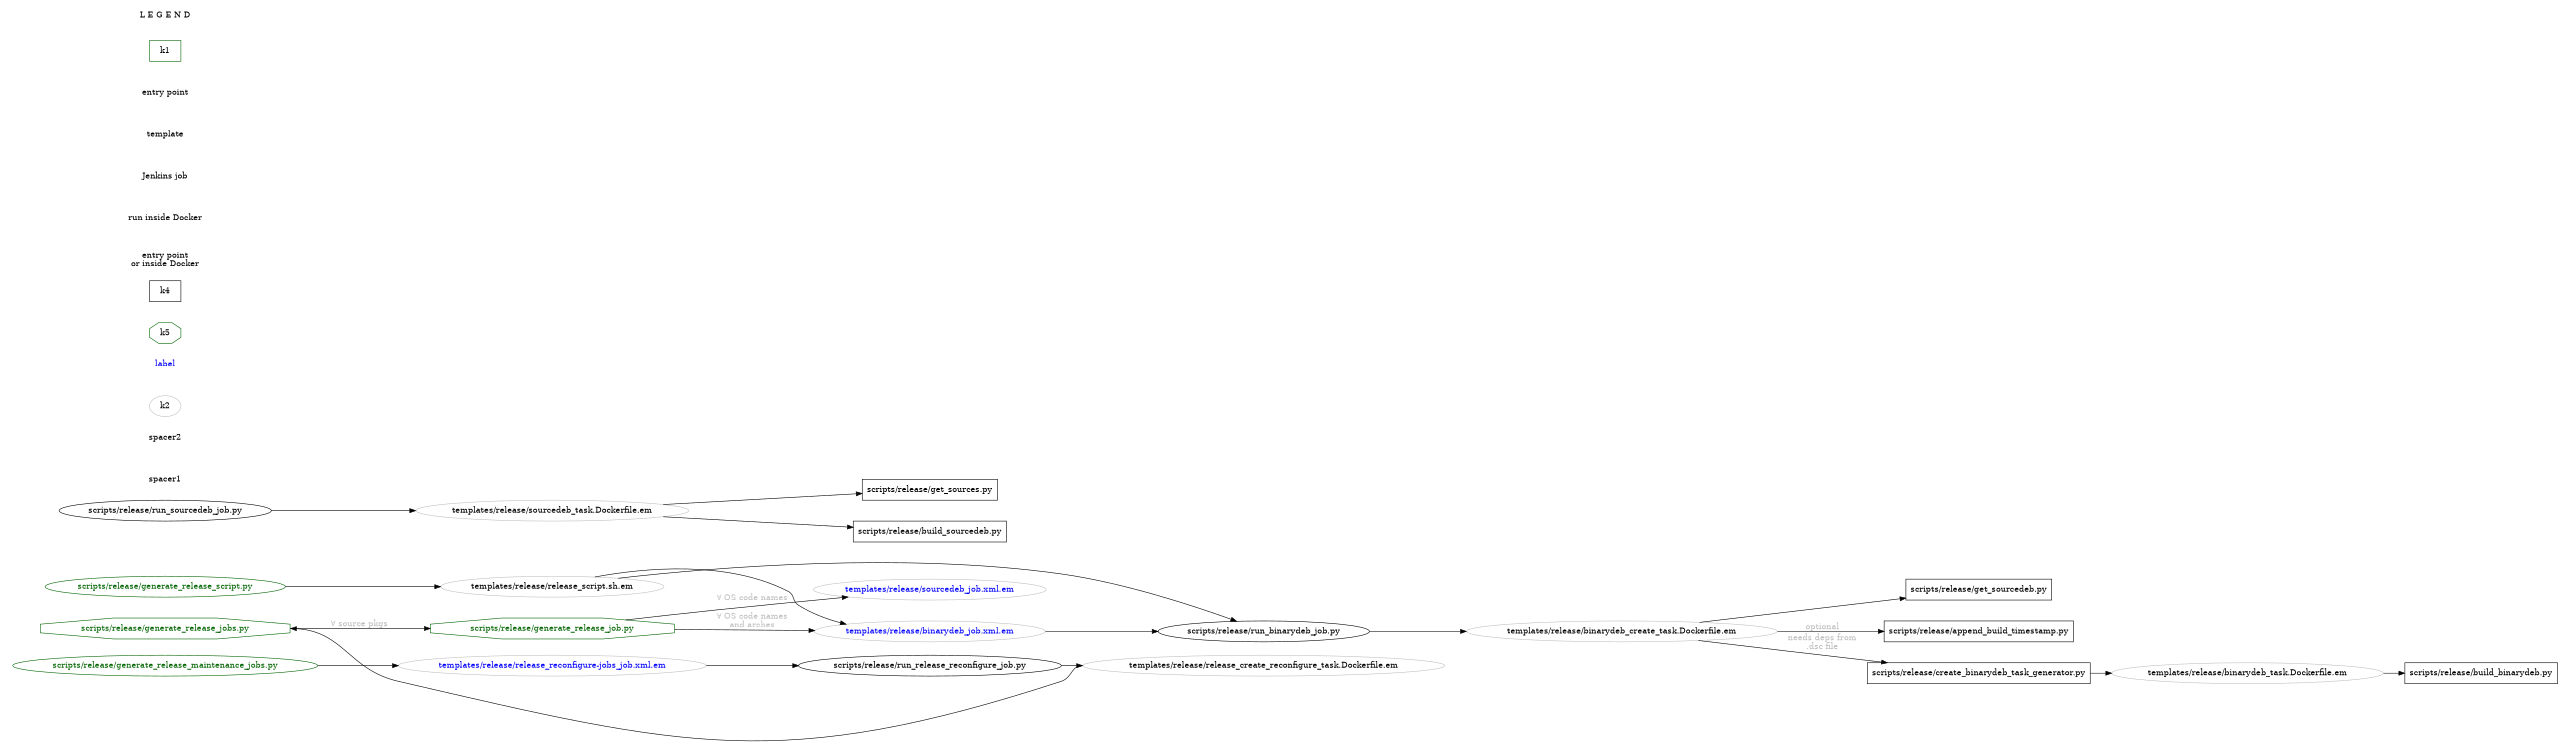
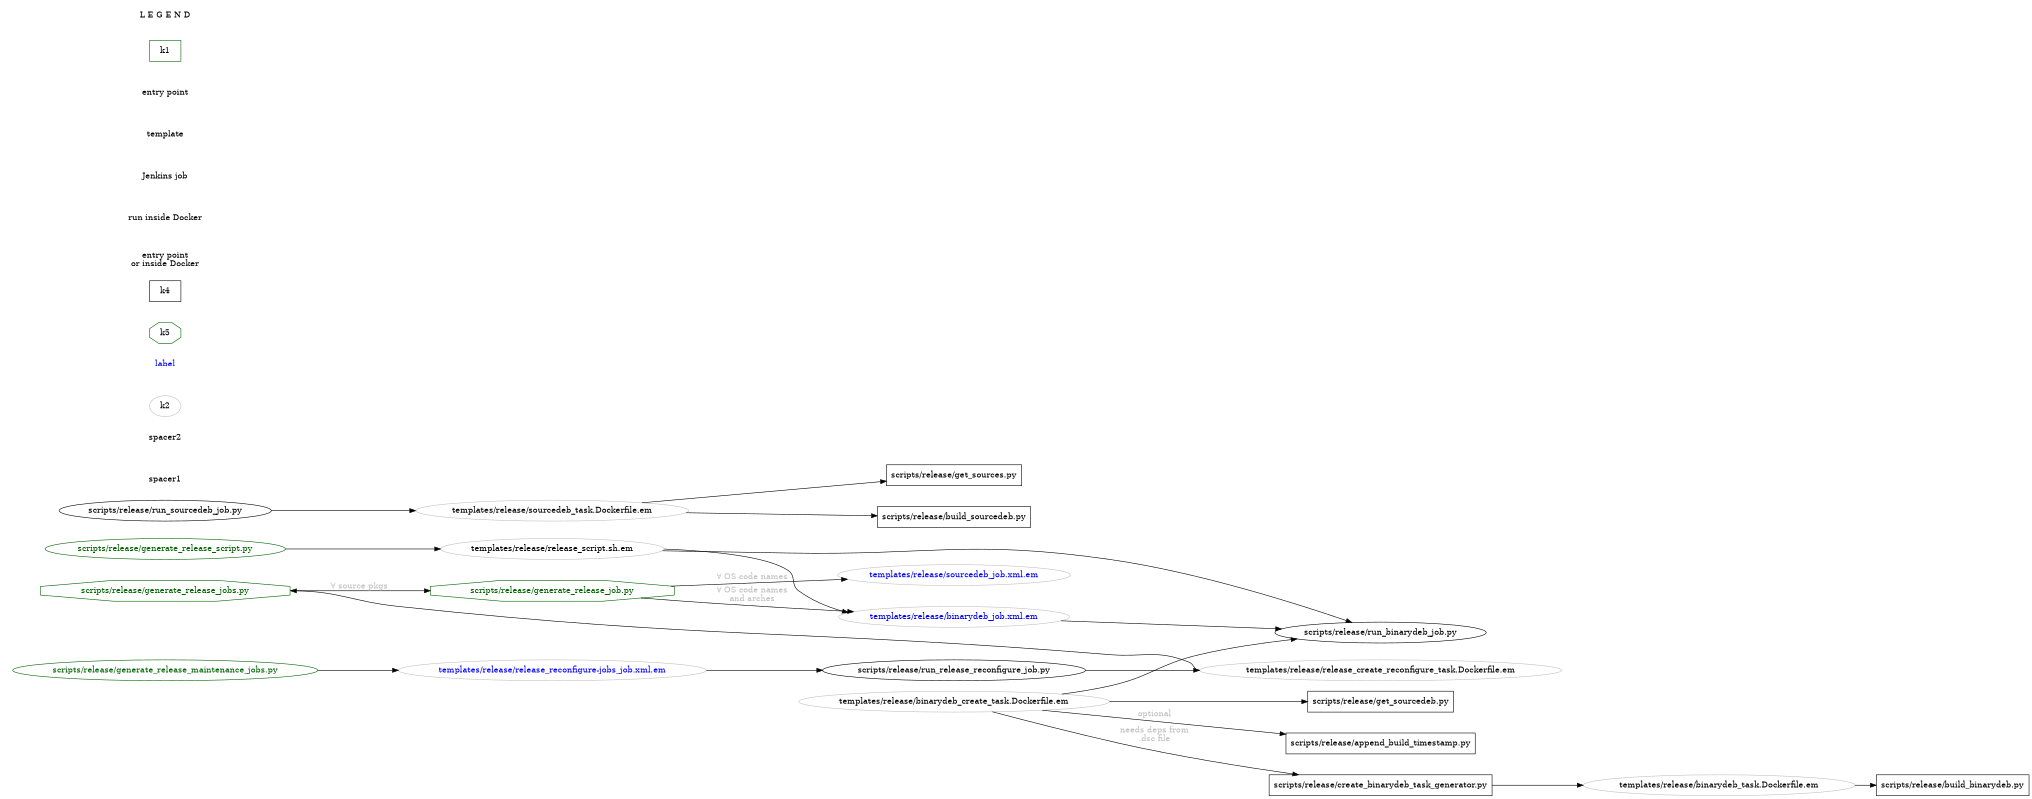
edge "scripts/release/run_binarydeb_job.py" -> "templates/release/binarydeb_create_task.Dockerfile.em": reversed
